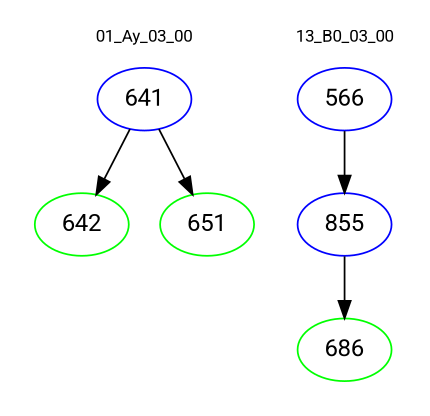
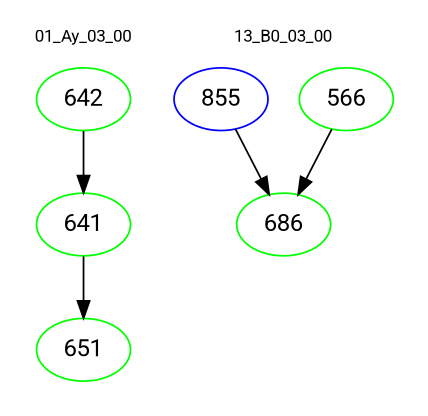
node "641": color blue -> green
node "566": color blue -> green
edge "566" -> "855": now "566" -> "686"
edge "641" -> "642": reversed
